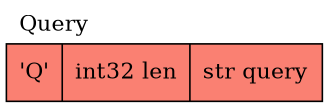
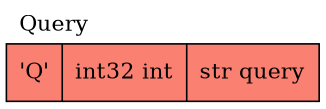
node "'Q'": text "int32 len" -> "int32 int"
